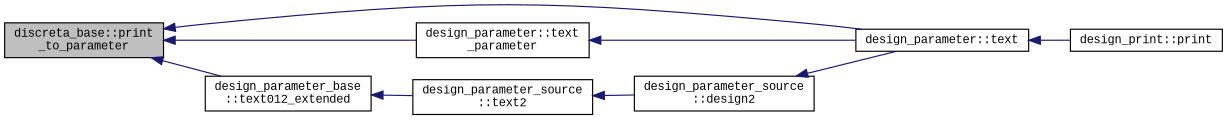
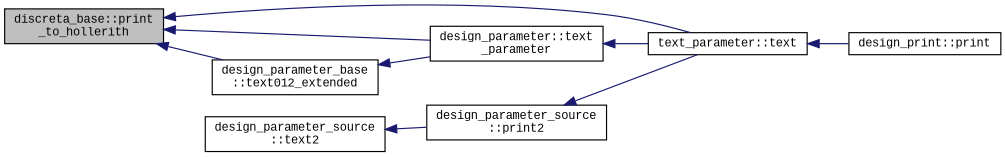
node "discreta_base::print _to_parameter": label "discreta_base::print _to_parameter" -> "discreta_base::print _to_hollerith"
node "design_parameter::text": label "design_parameter::text" -> "text_parameter::text"
node "design_parameter_source ::design2": label "design_parameter_source ::design2" -> "design_parameter_source ::print2"
edge "design_parameter_source ::text2" -> "design_parameter_base ::text012_extended": now "design_parameter::text _parameter" -> "design_parameter_base ::text012_extended"
